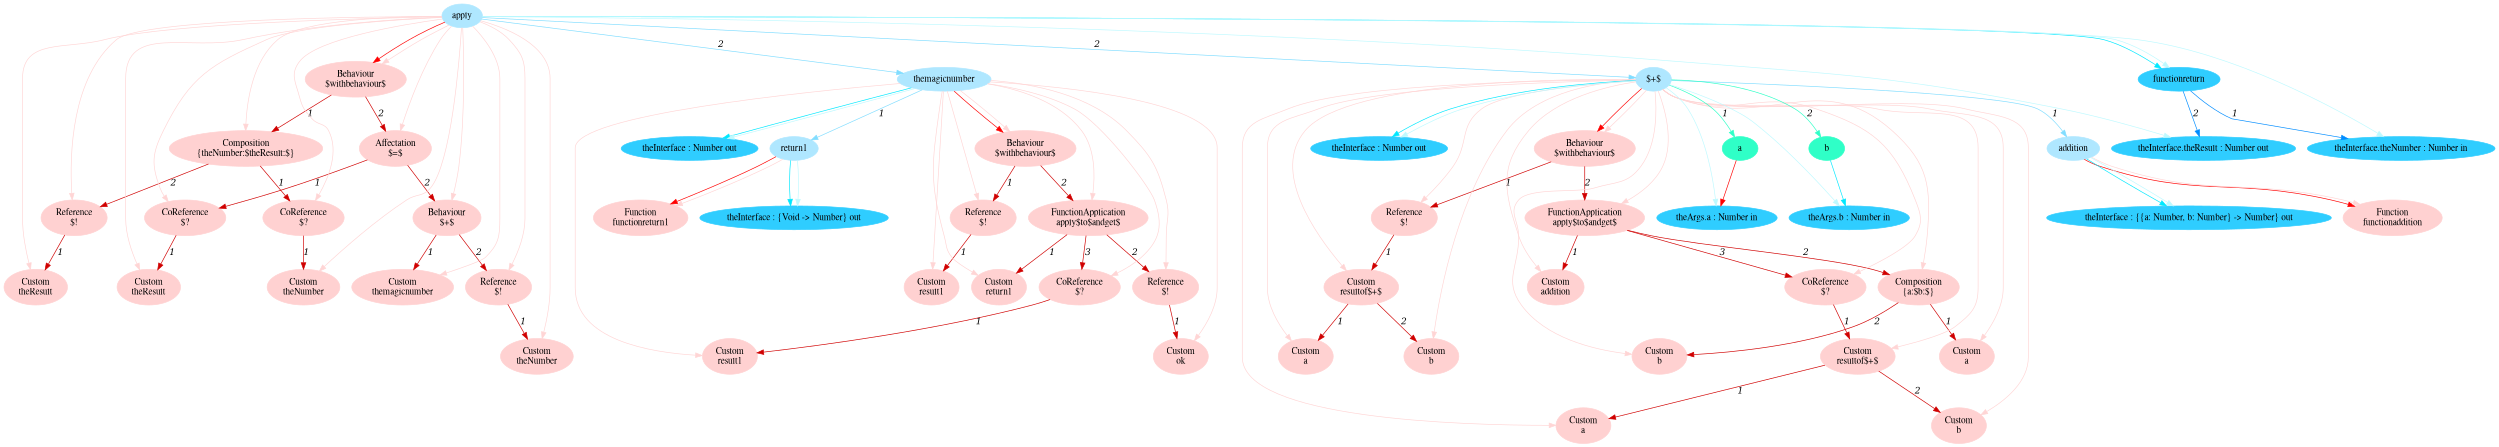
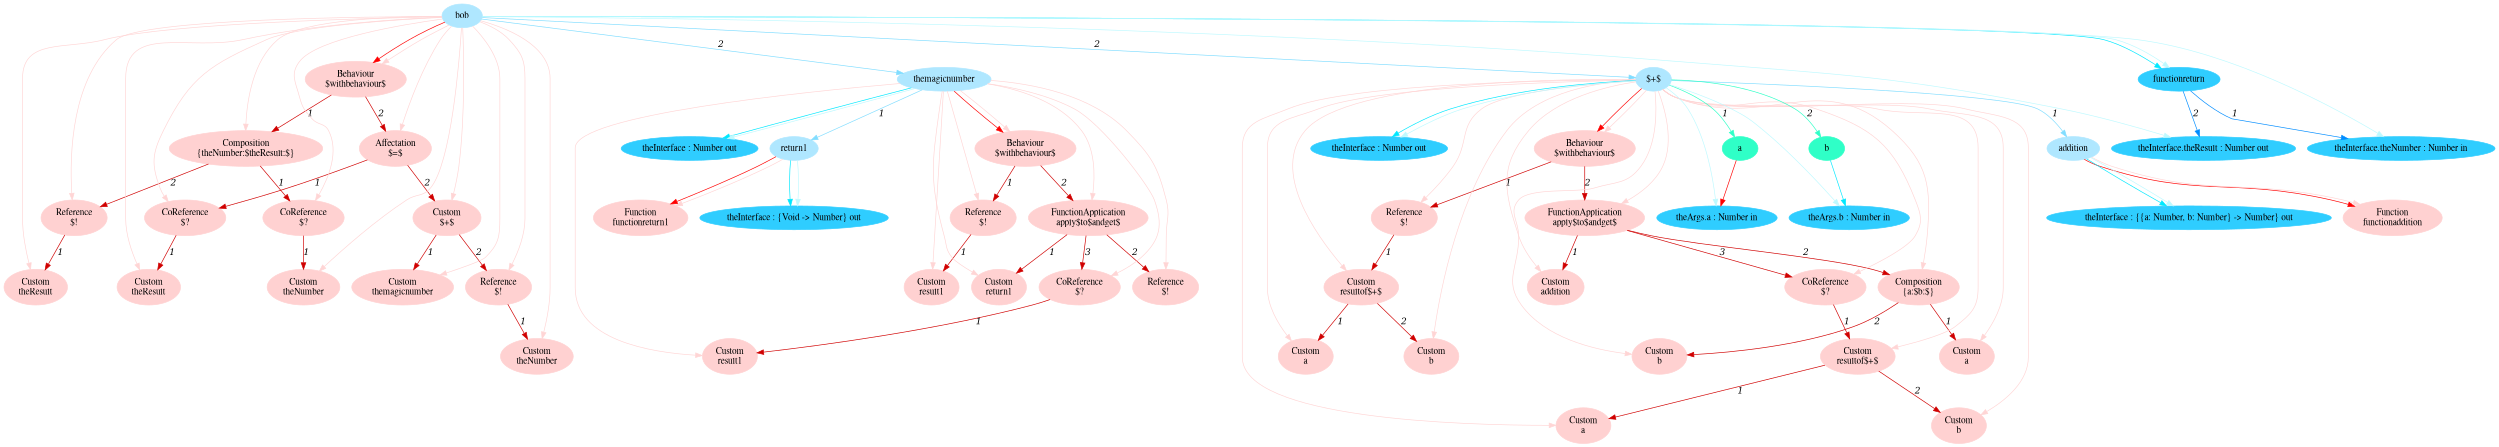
node "apply": label "apply" -> "bob"
node "Behaviour $+$": label "Behaviour $+$" -> "Custom $+$"
node "Custom ok": removed
